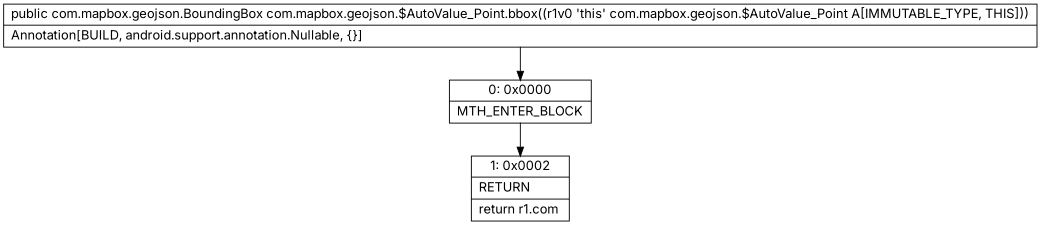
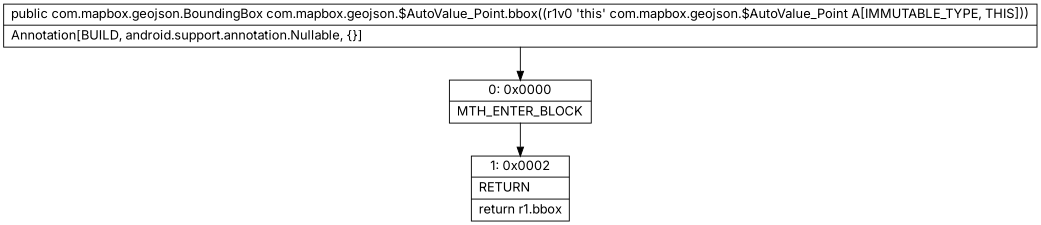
node "1: 0x0002": text "return r1.com" -> "return r1.bbox"
